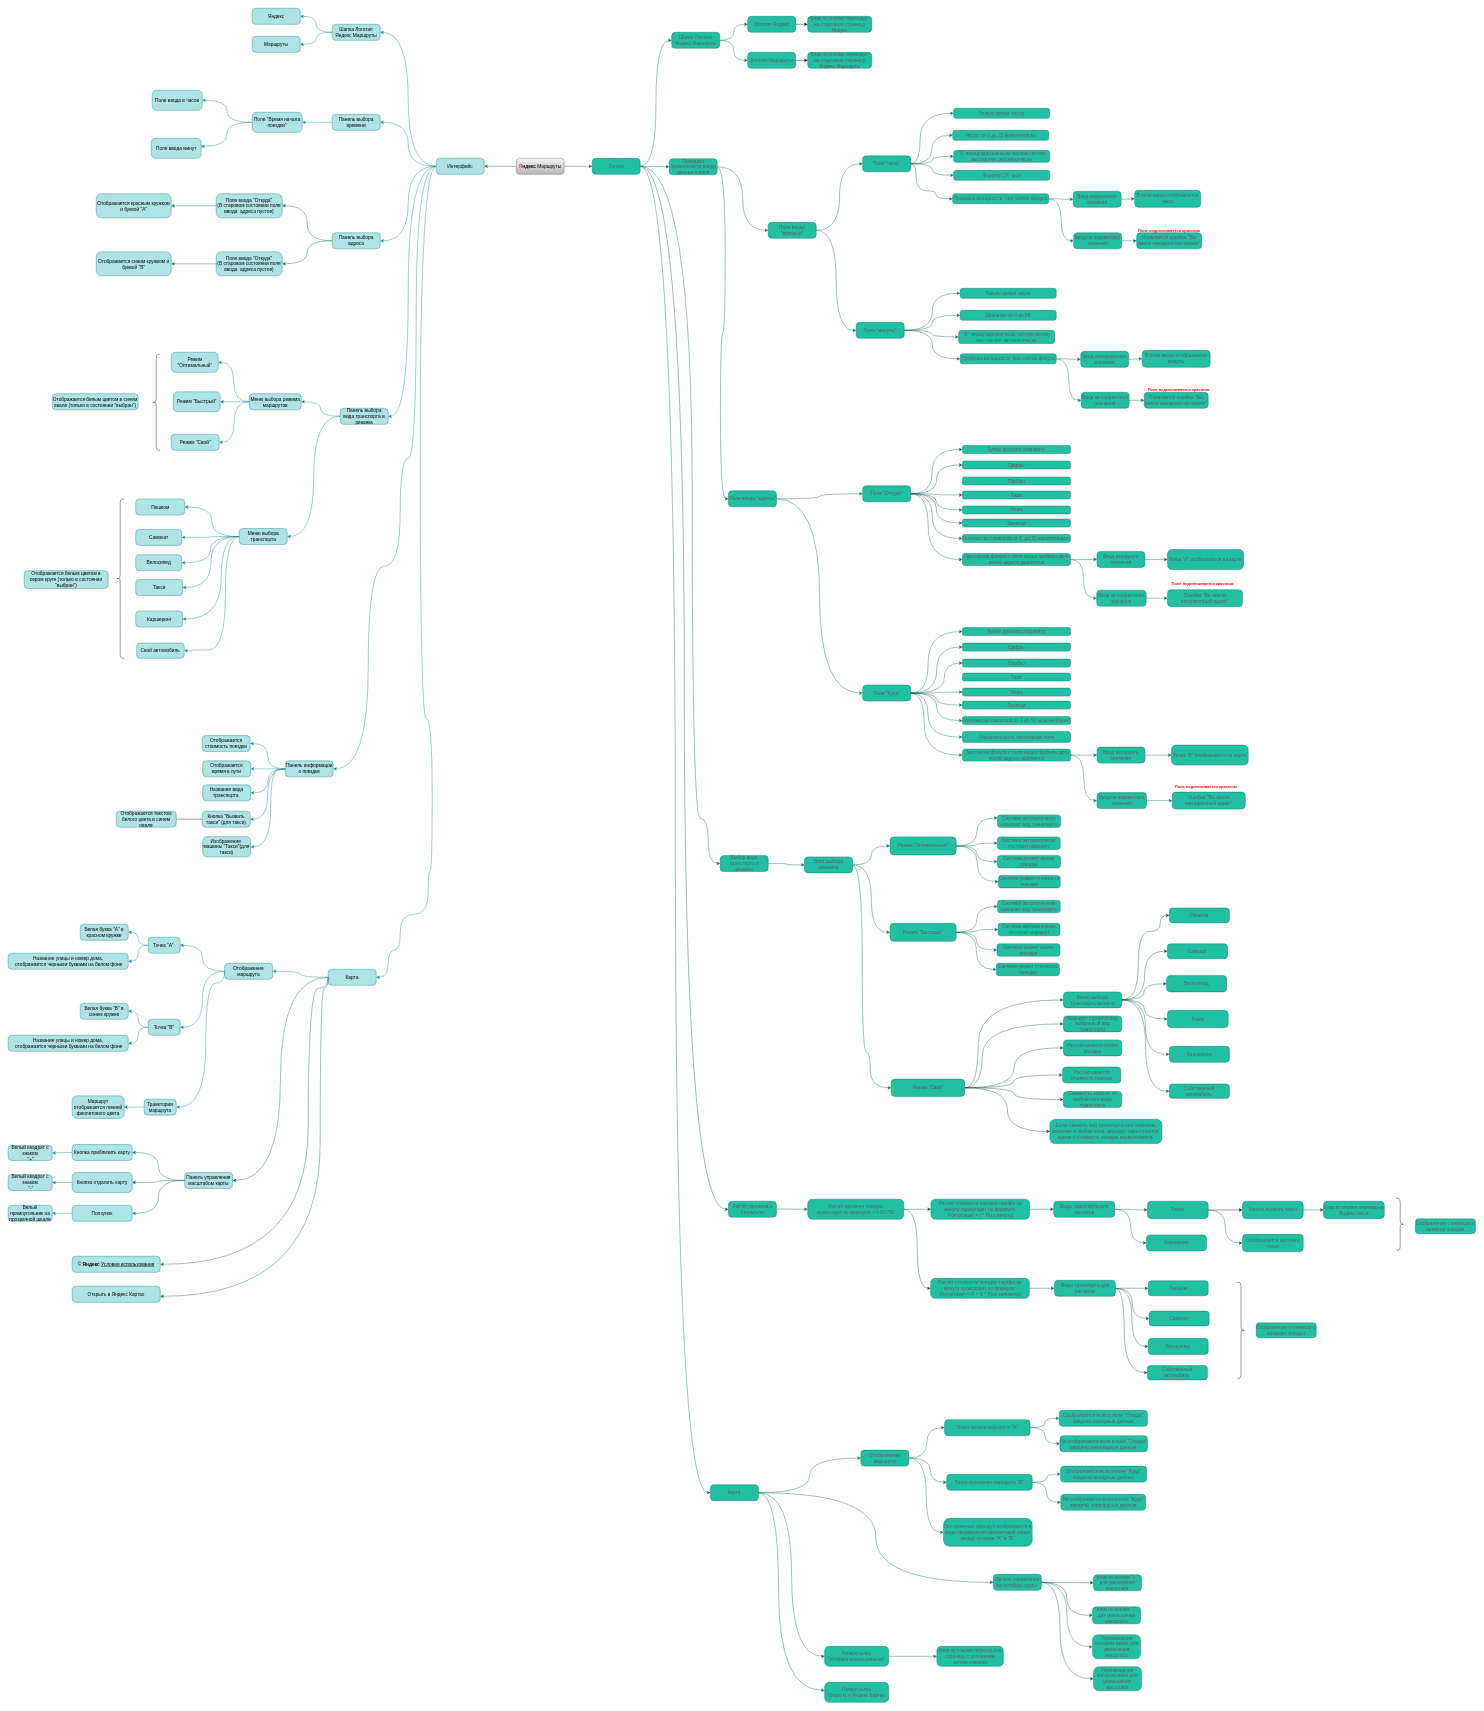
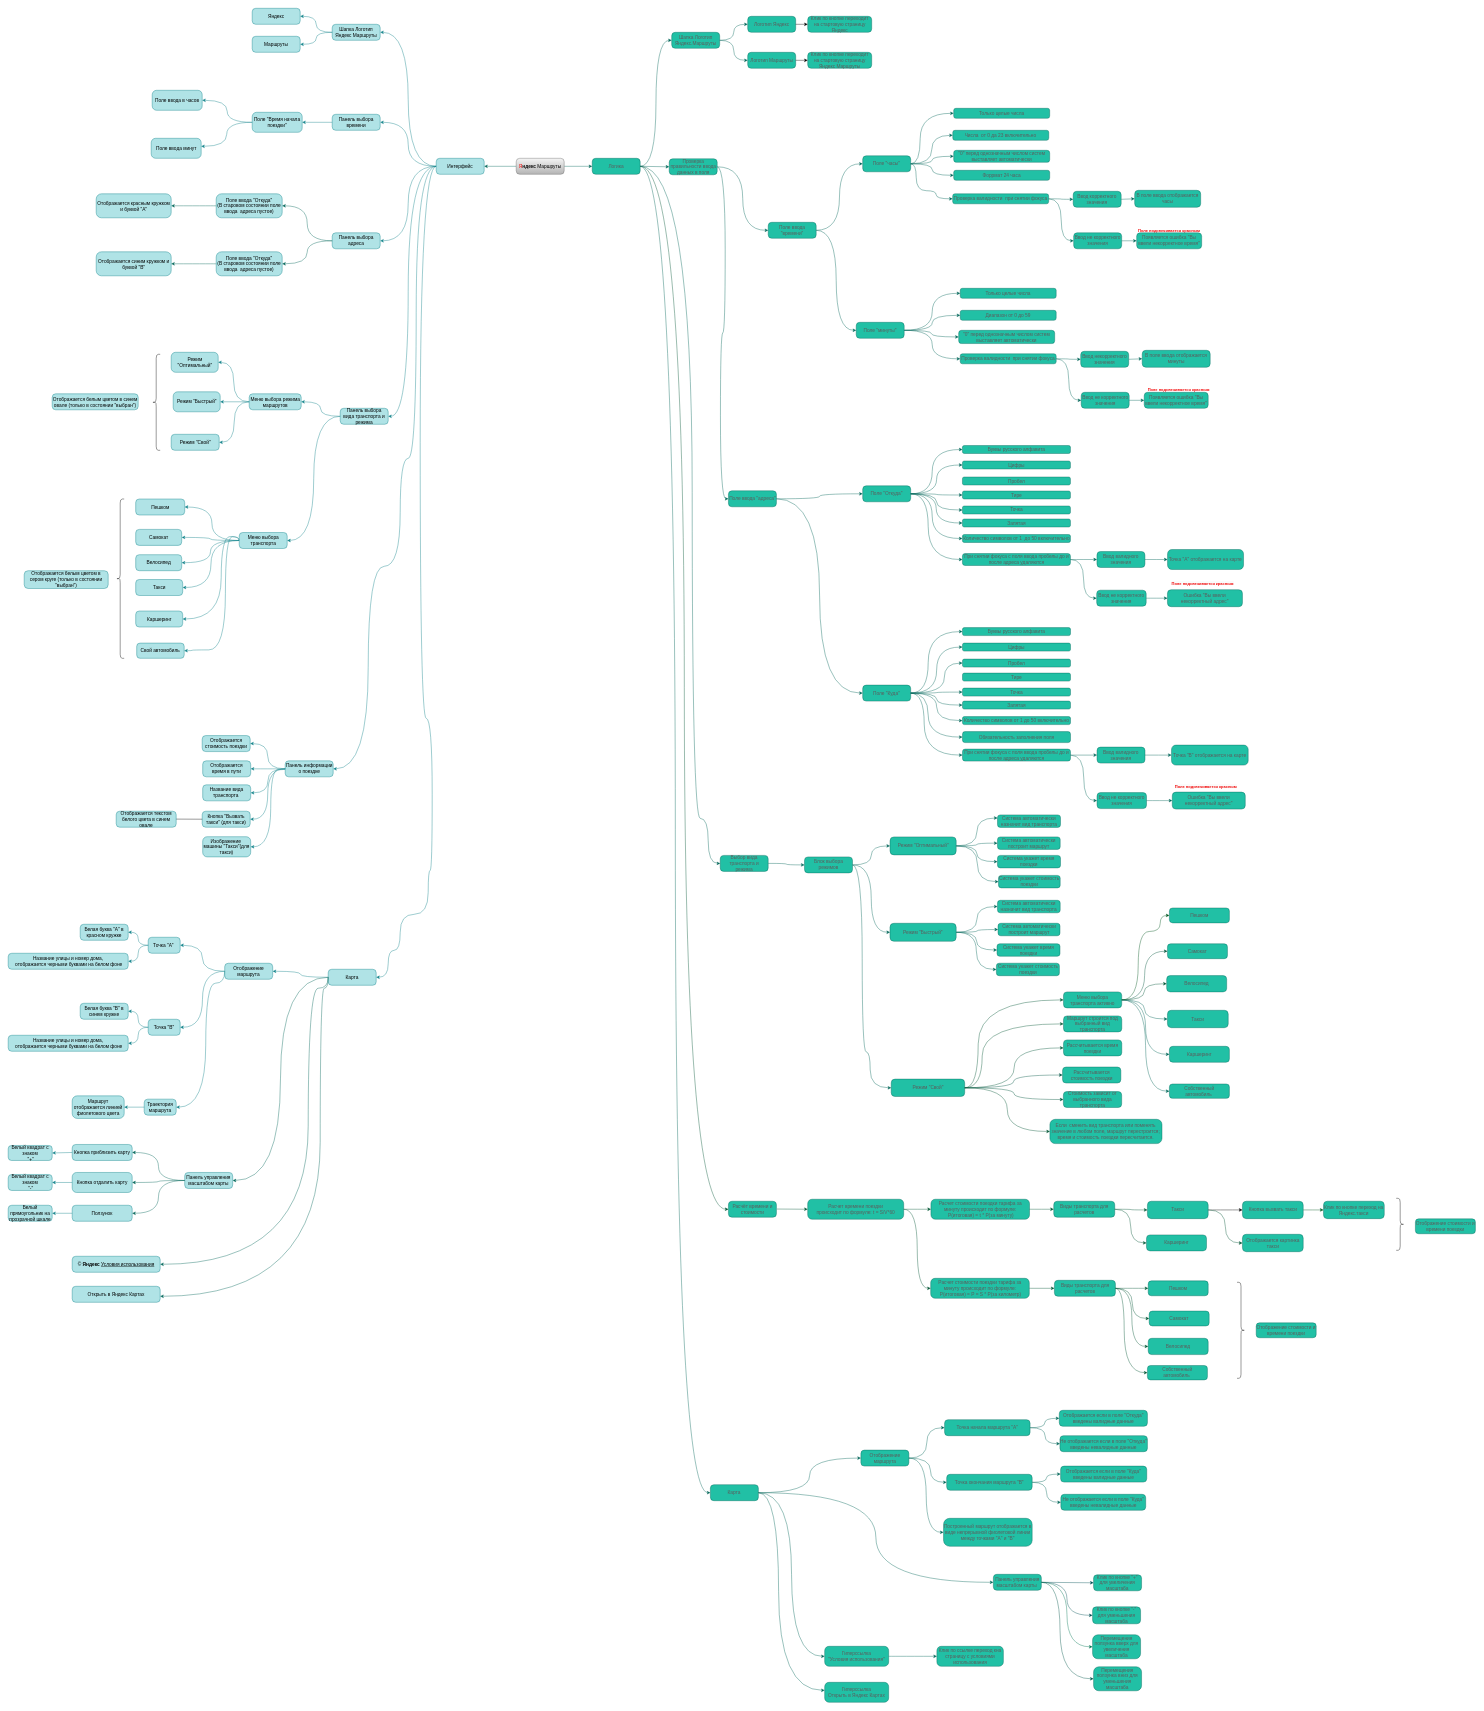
node "Меню выбора транспорта": moved (263, 536) -> (263, 540)
